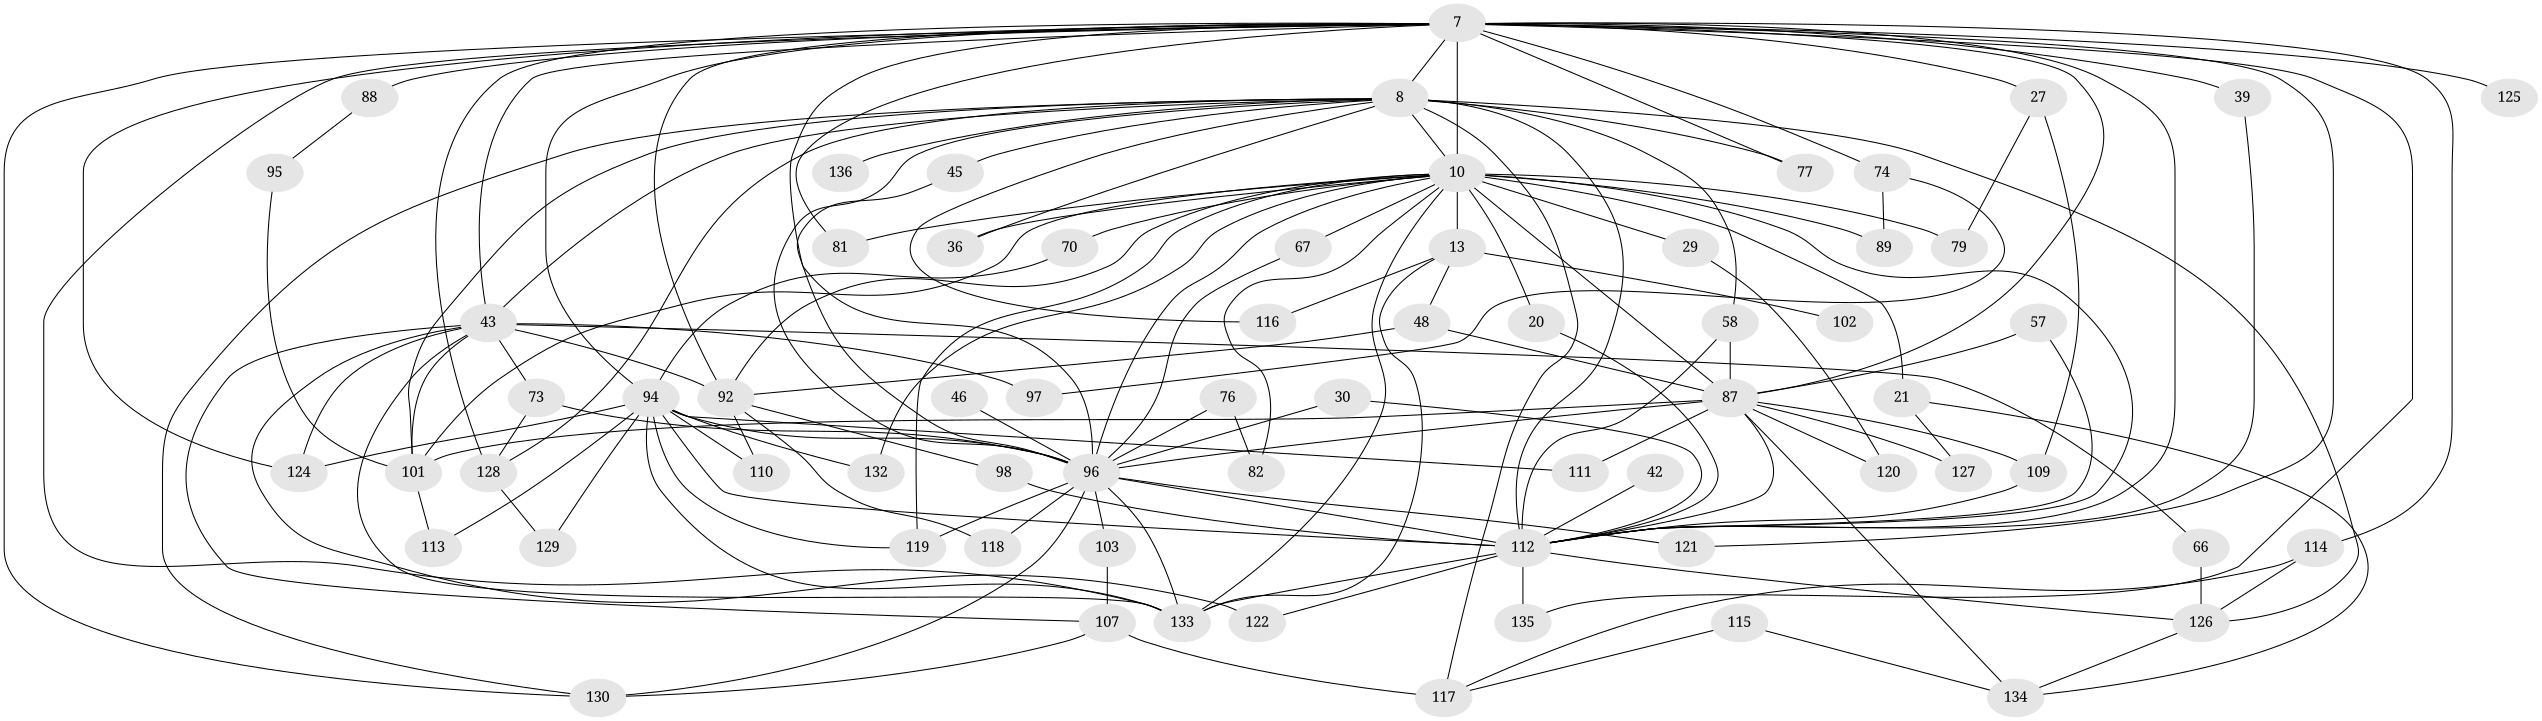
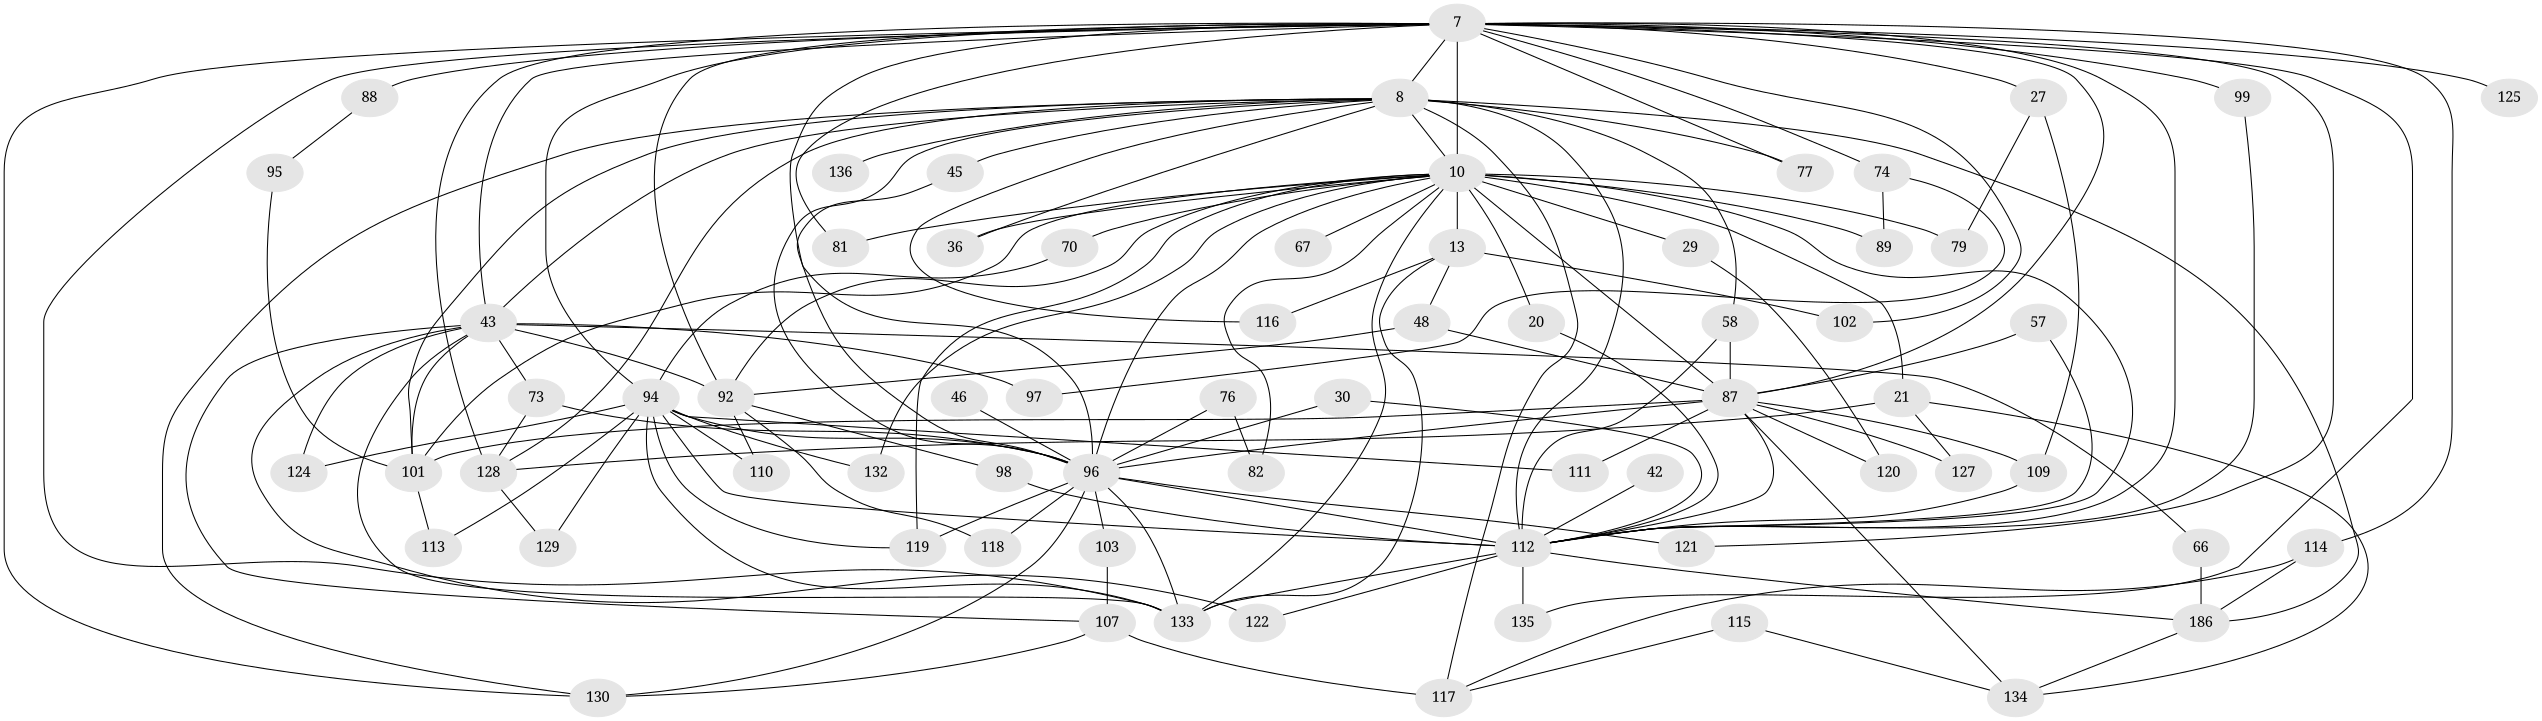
edge "7" -- "124": now "7" -- "102"
node "39": label "39" -> "99"
edge "67" -- "96": removed
edge "21" -- "128": added
node "126": label "126" -> "186"
